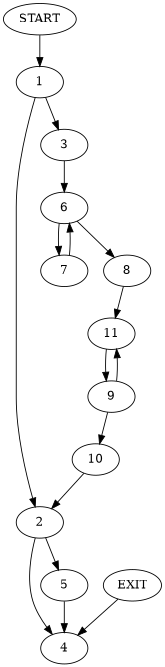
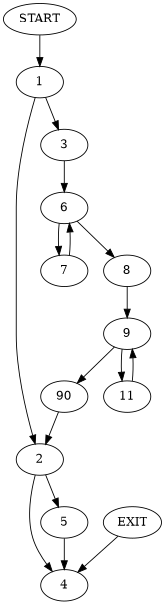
edge "8" -> "11": now "8" -> "9"
node "10": label "10" -> "90"
